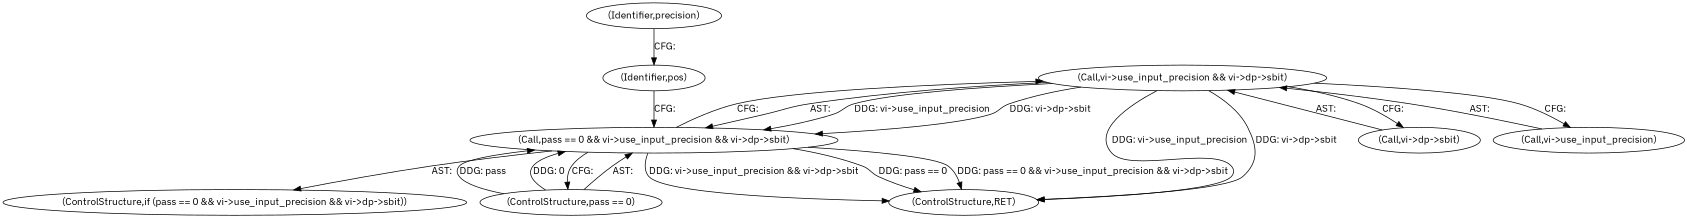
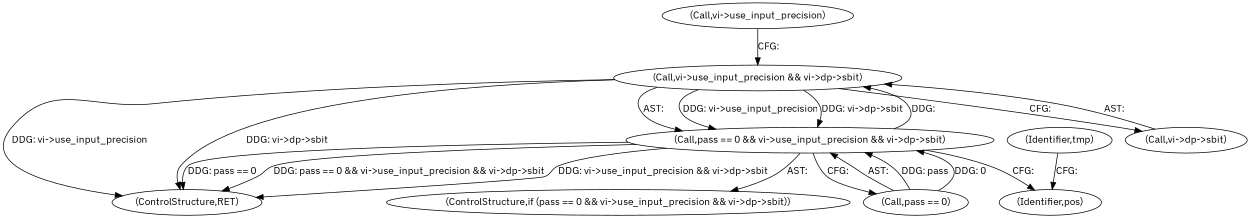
node "(Identifier,precision)": label "(Identifier,precision)" -> "(Identifier,tmp)"
edge "(Call,vi->use_input_precision && vi->dp->sbit)" -> "(Call,vi->use_input_precision)": removed, label "CFG:"
edge "(Identifier,pos)" -> "(Call,pass == 0 && vi->use_input_precision && vi->dp->sbit)": reversed
edge "(Call,pass == 0 && vi->use_input_precision && vi->dp->sbit)" -> "(Call,vi->use_input_precision && vi->dp->sbit)": label "CFG: " -> "DDG: "
edge "(Call,vi->use_input_precision)" -> "(Call,vi->use_input_precision && vi->dp->sbit)": label "AST: " -> "CFG: "
node "(ControlStructure,pass == 0)": label "(ControlStructure,pass == 0)" -> "(Call,pass == 0)"
